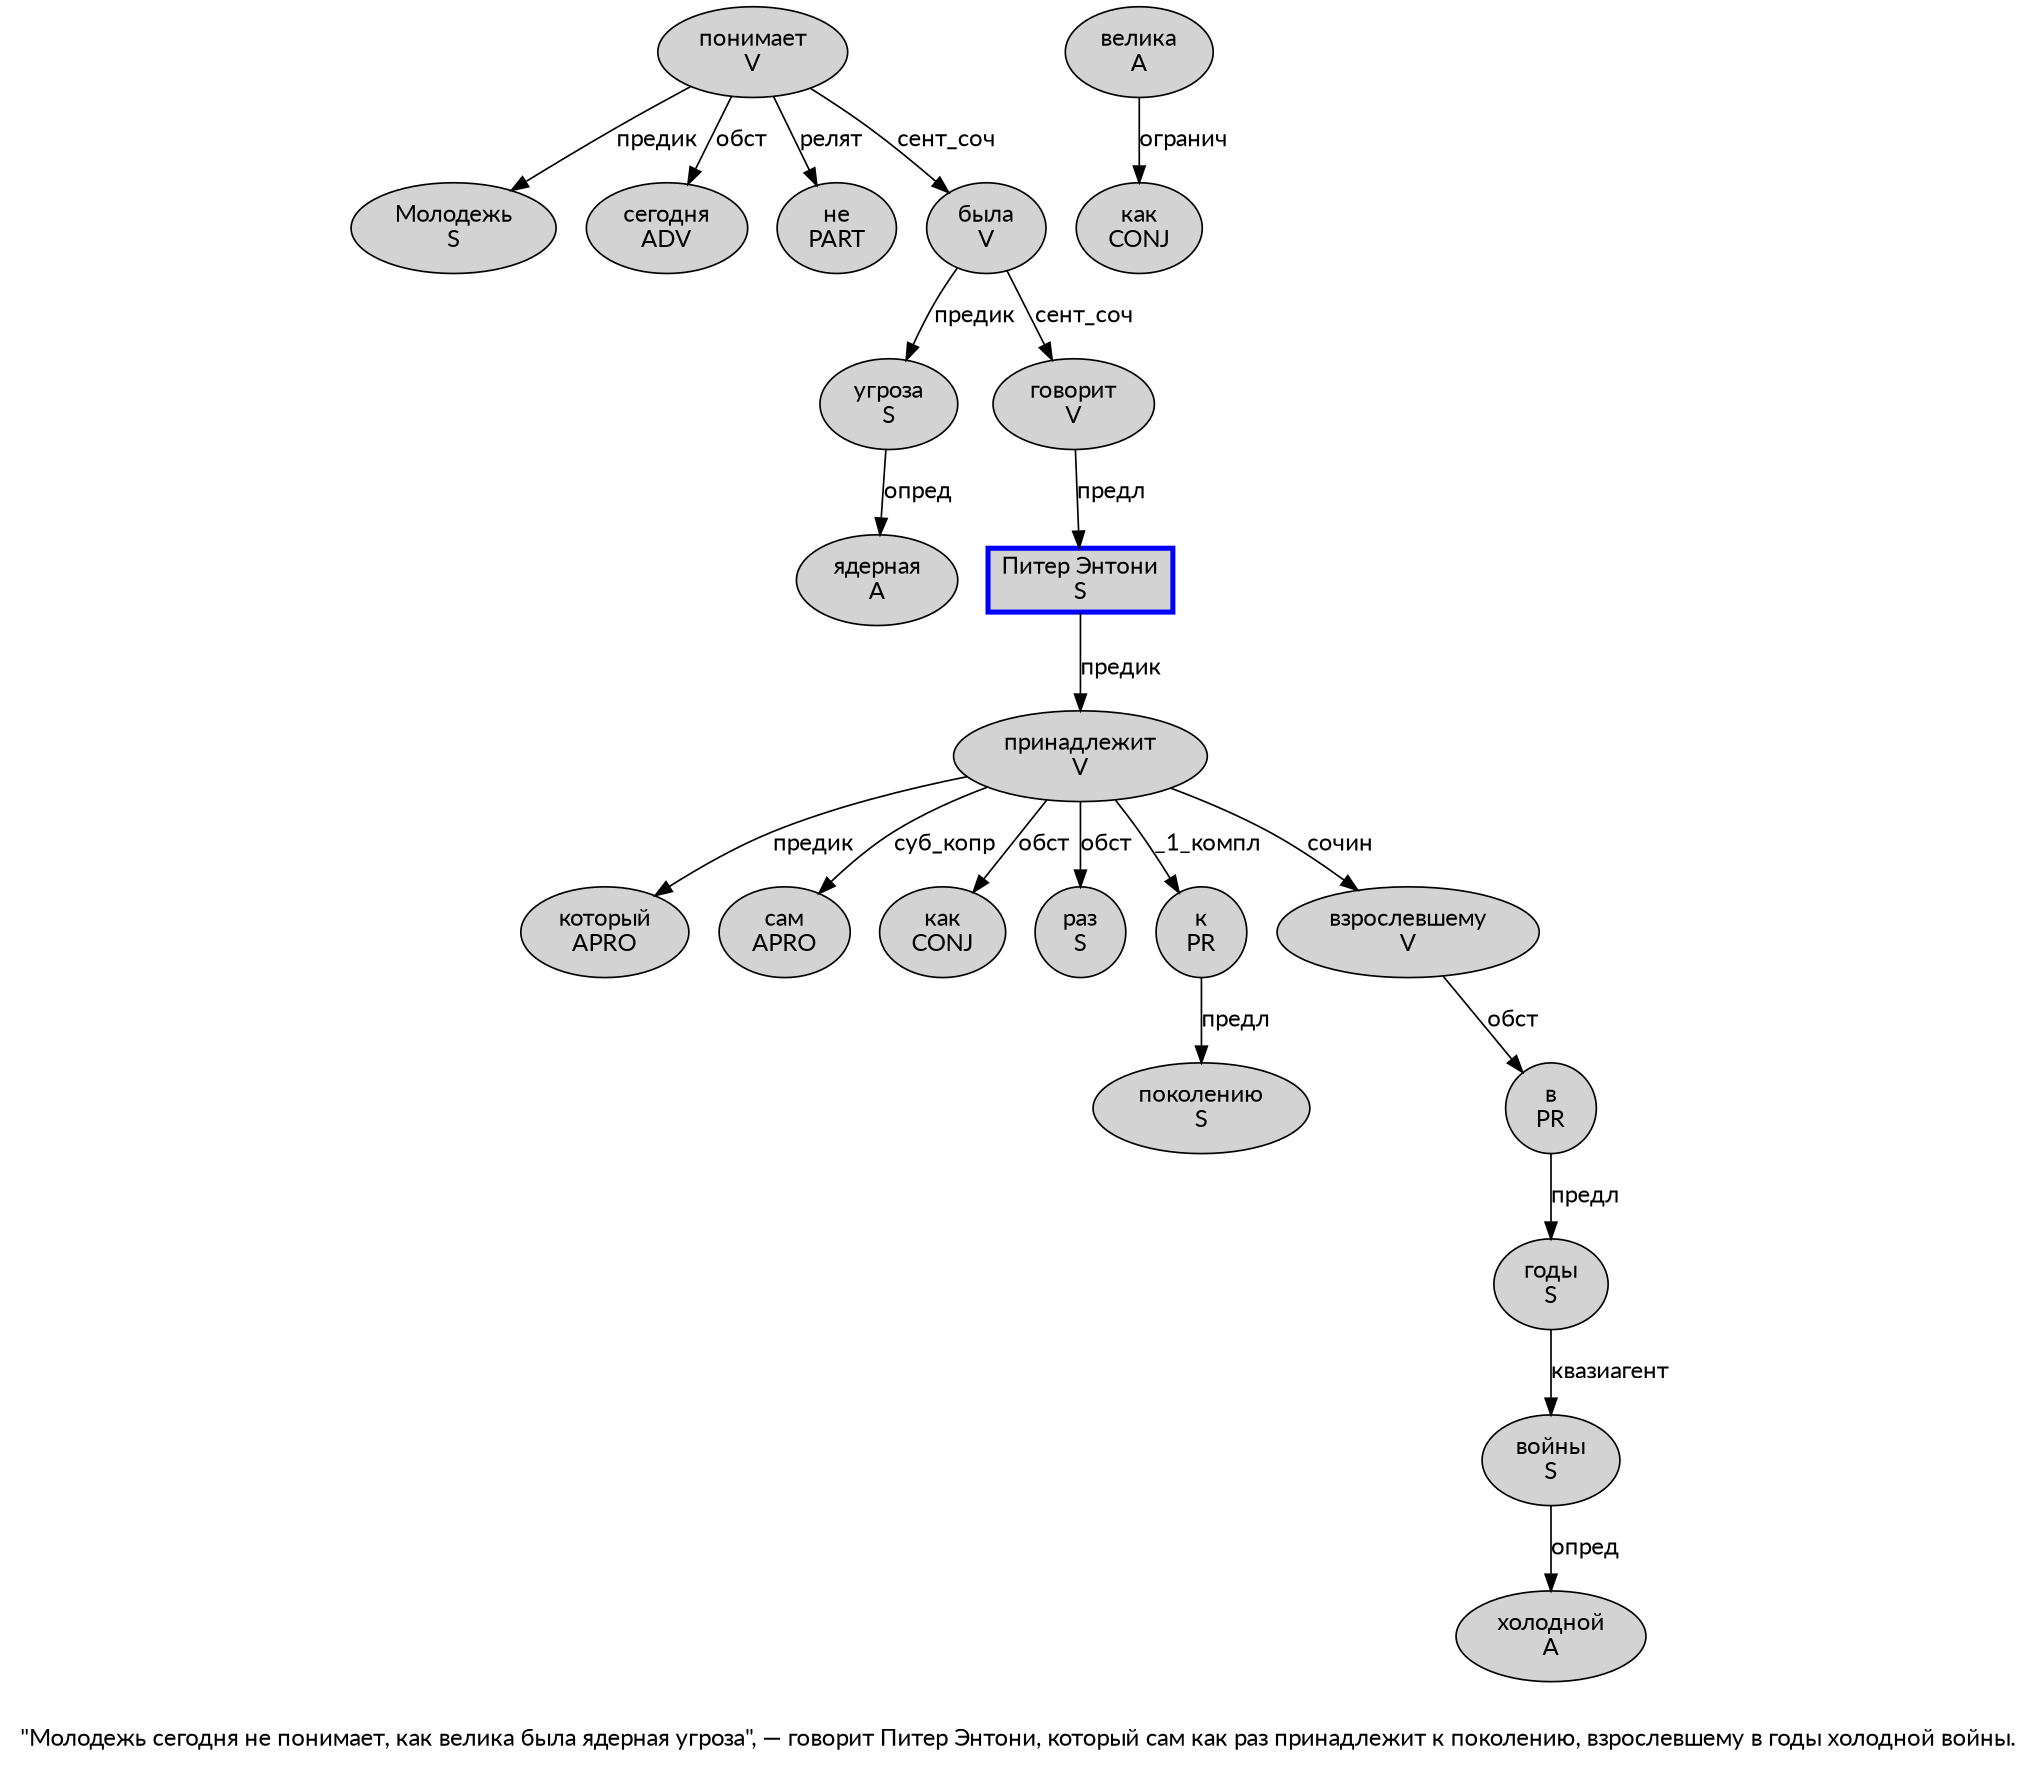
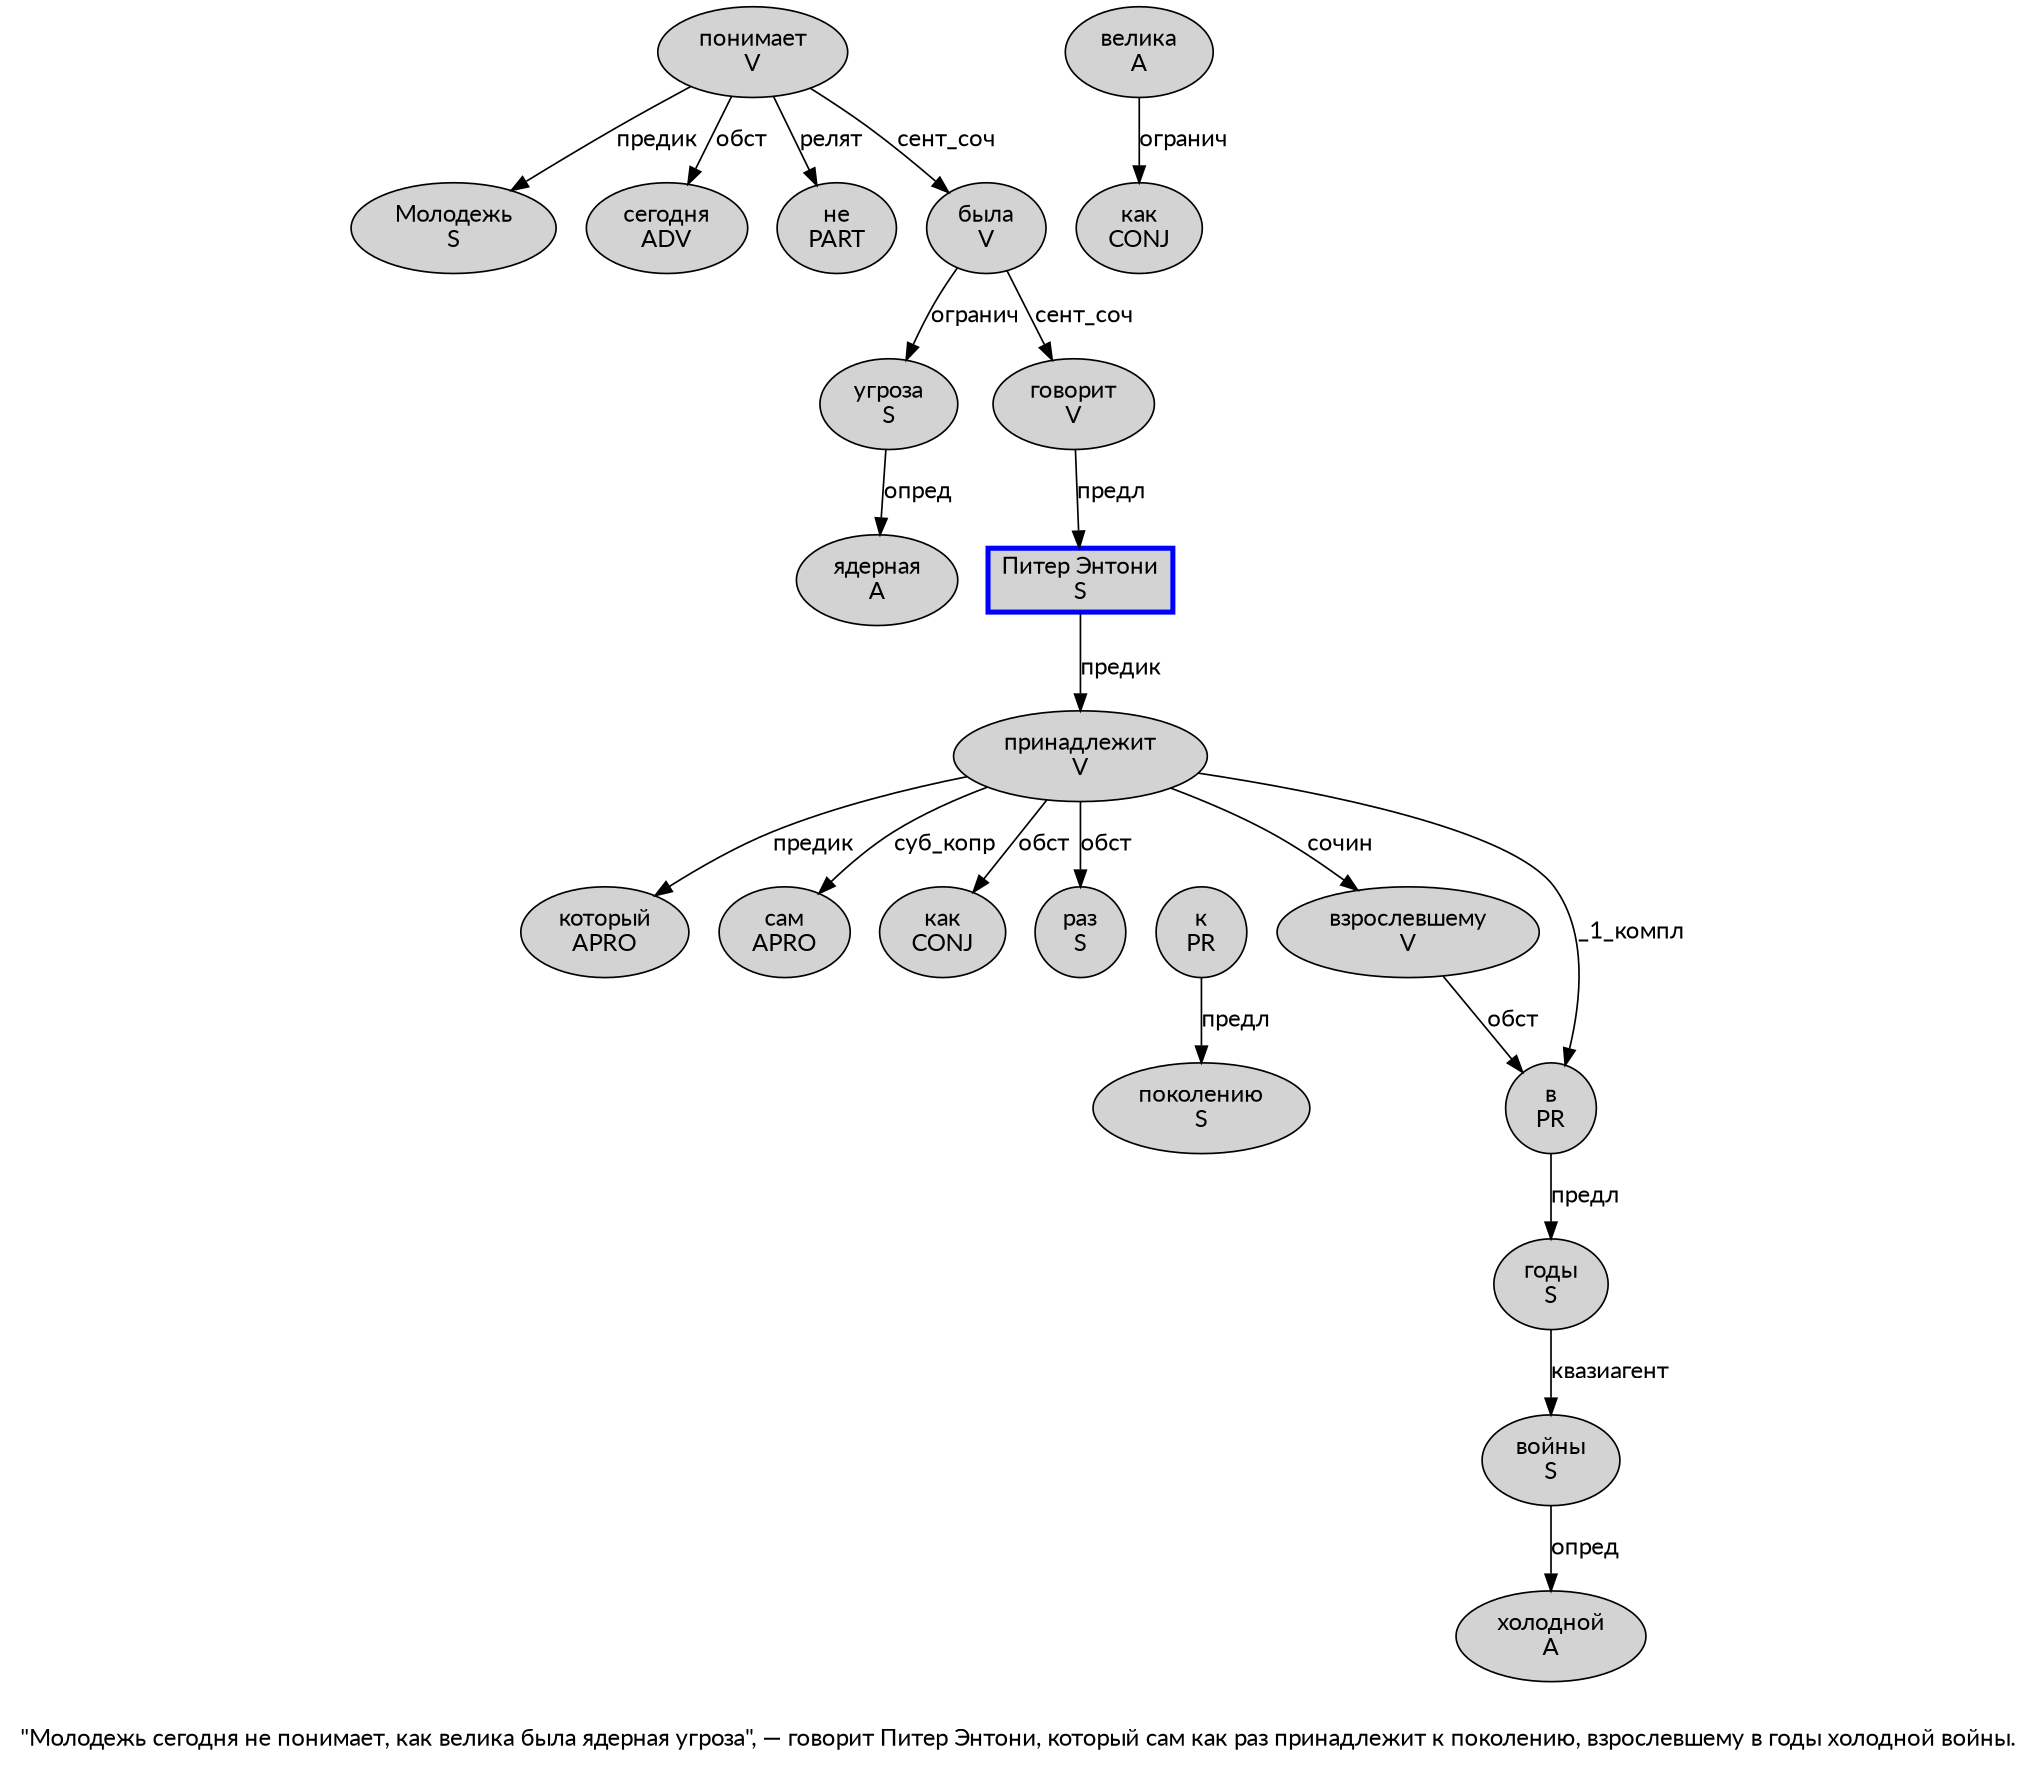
edge "была V" -> "угроза S": label "предик" -> "огранич"
edge "принадлежит V" -> "к PR": now "принадлежит V" -> "в PR"
